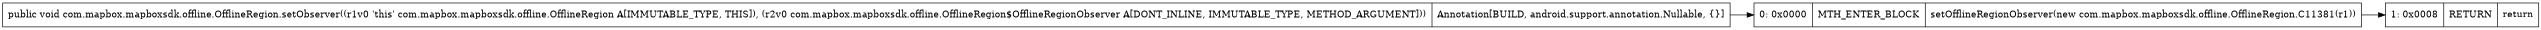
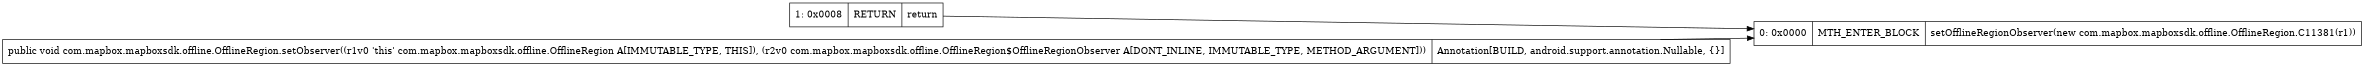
edge "0: 0x0000" -> "1: 0x0008": reversed
